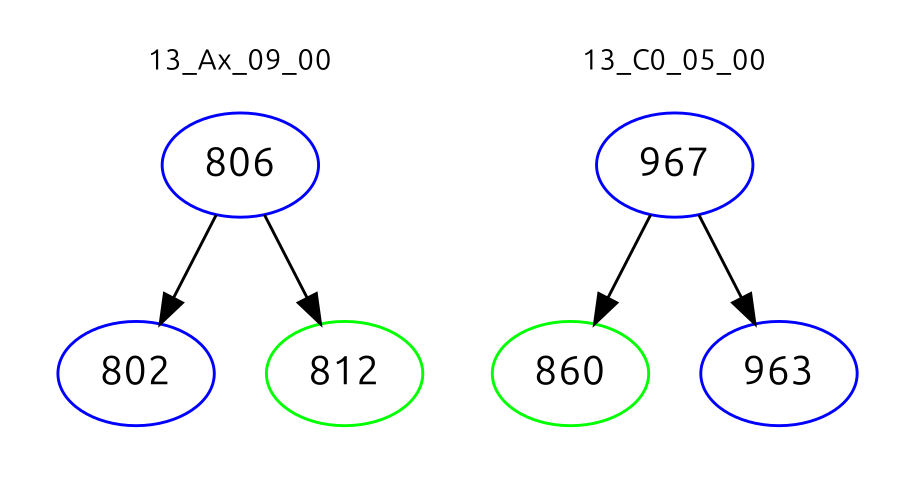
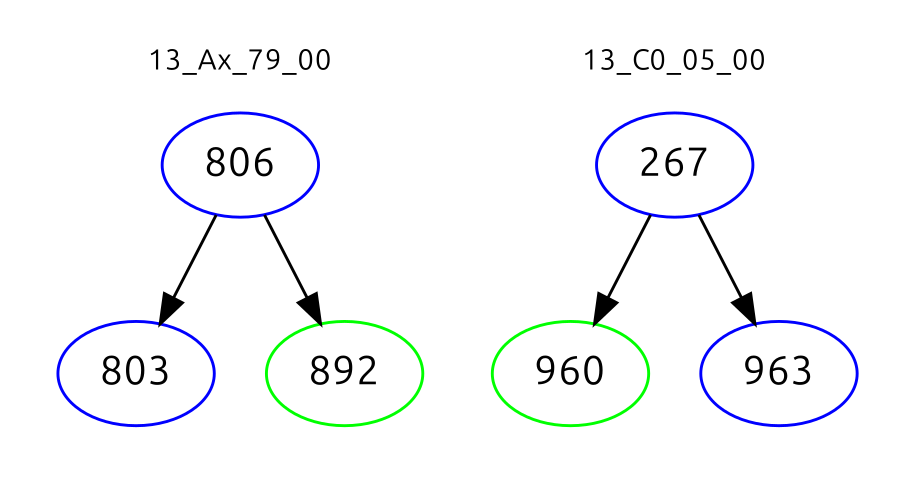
cluster "13_Ax_09_00": label "13_Ax_09_00" -> "13_Ax_79_00"
node "967": label "967" -> "267"
node "802": label "802" -> "803"
node "812": label "812" -> "892"
node "860": label "860" -> "960"
